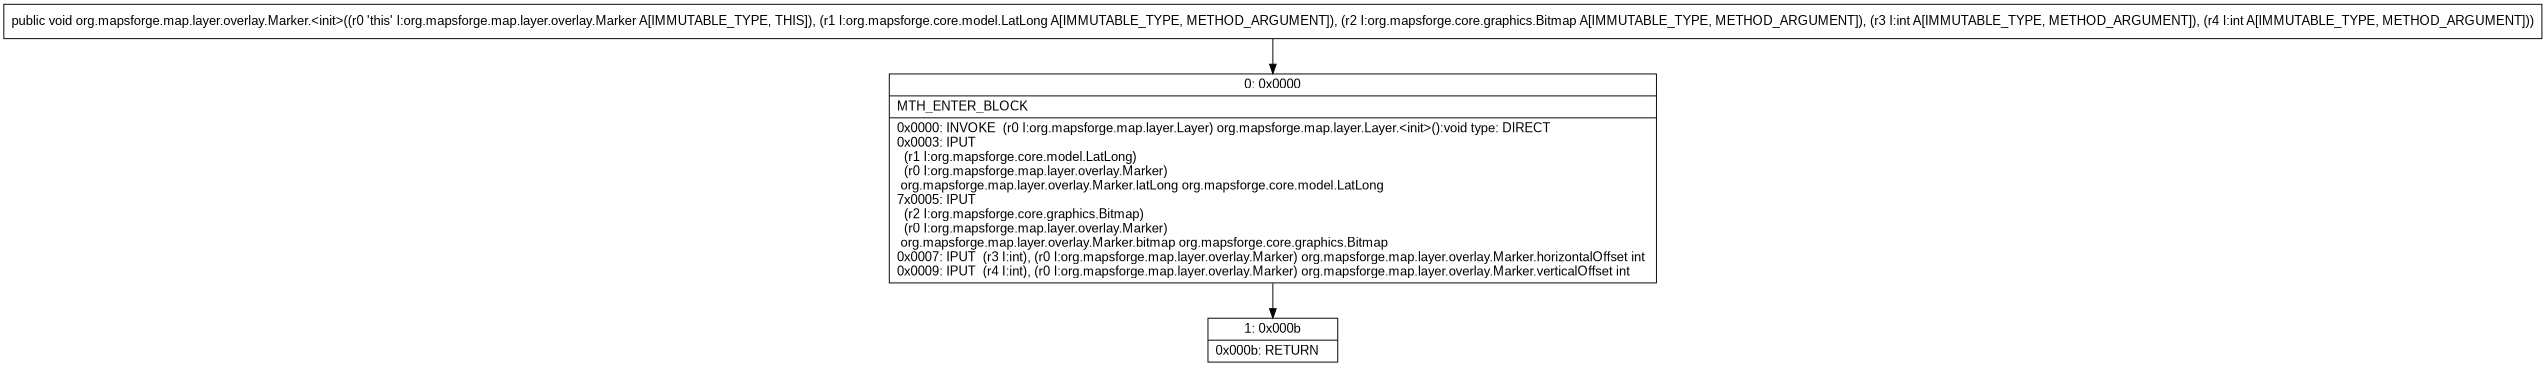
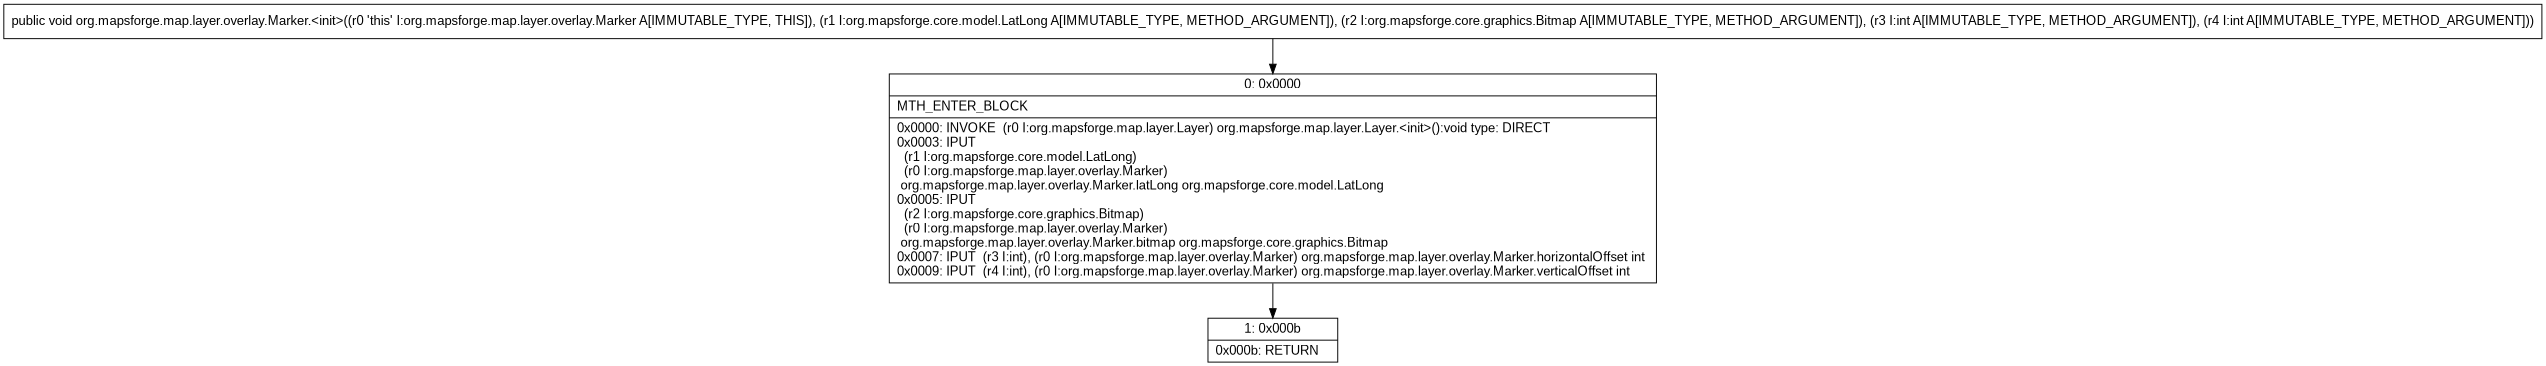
node "0: 0x0000": text "7x0005: IPUT" -> "0x0005: IPUT"
